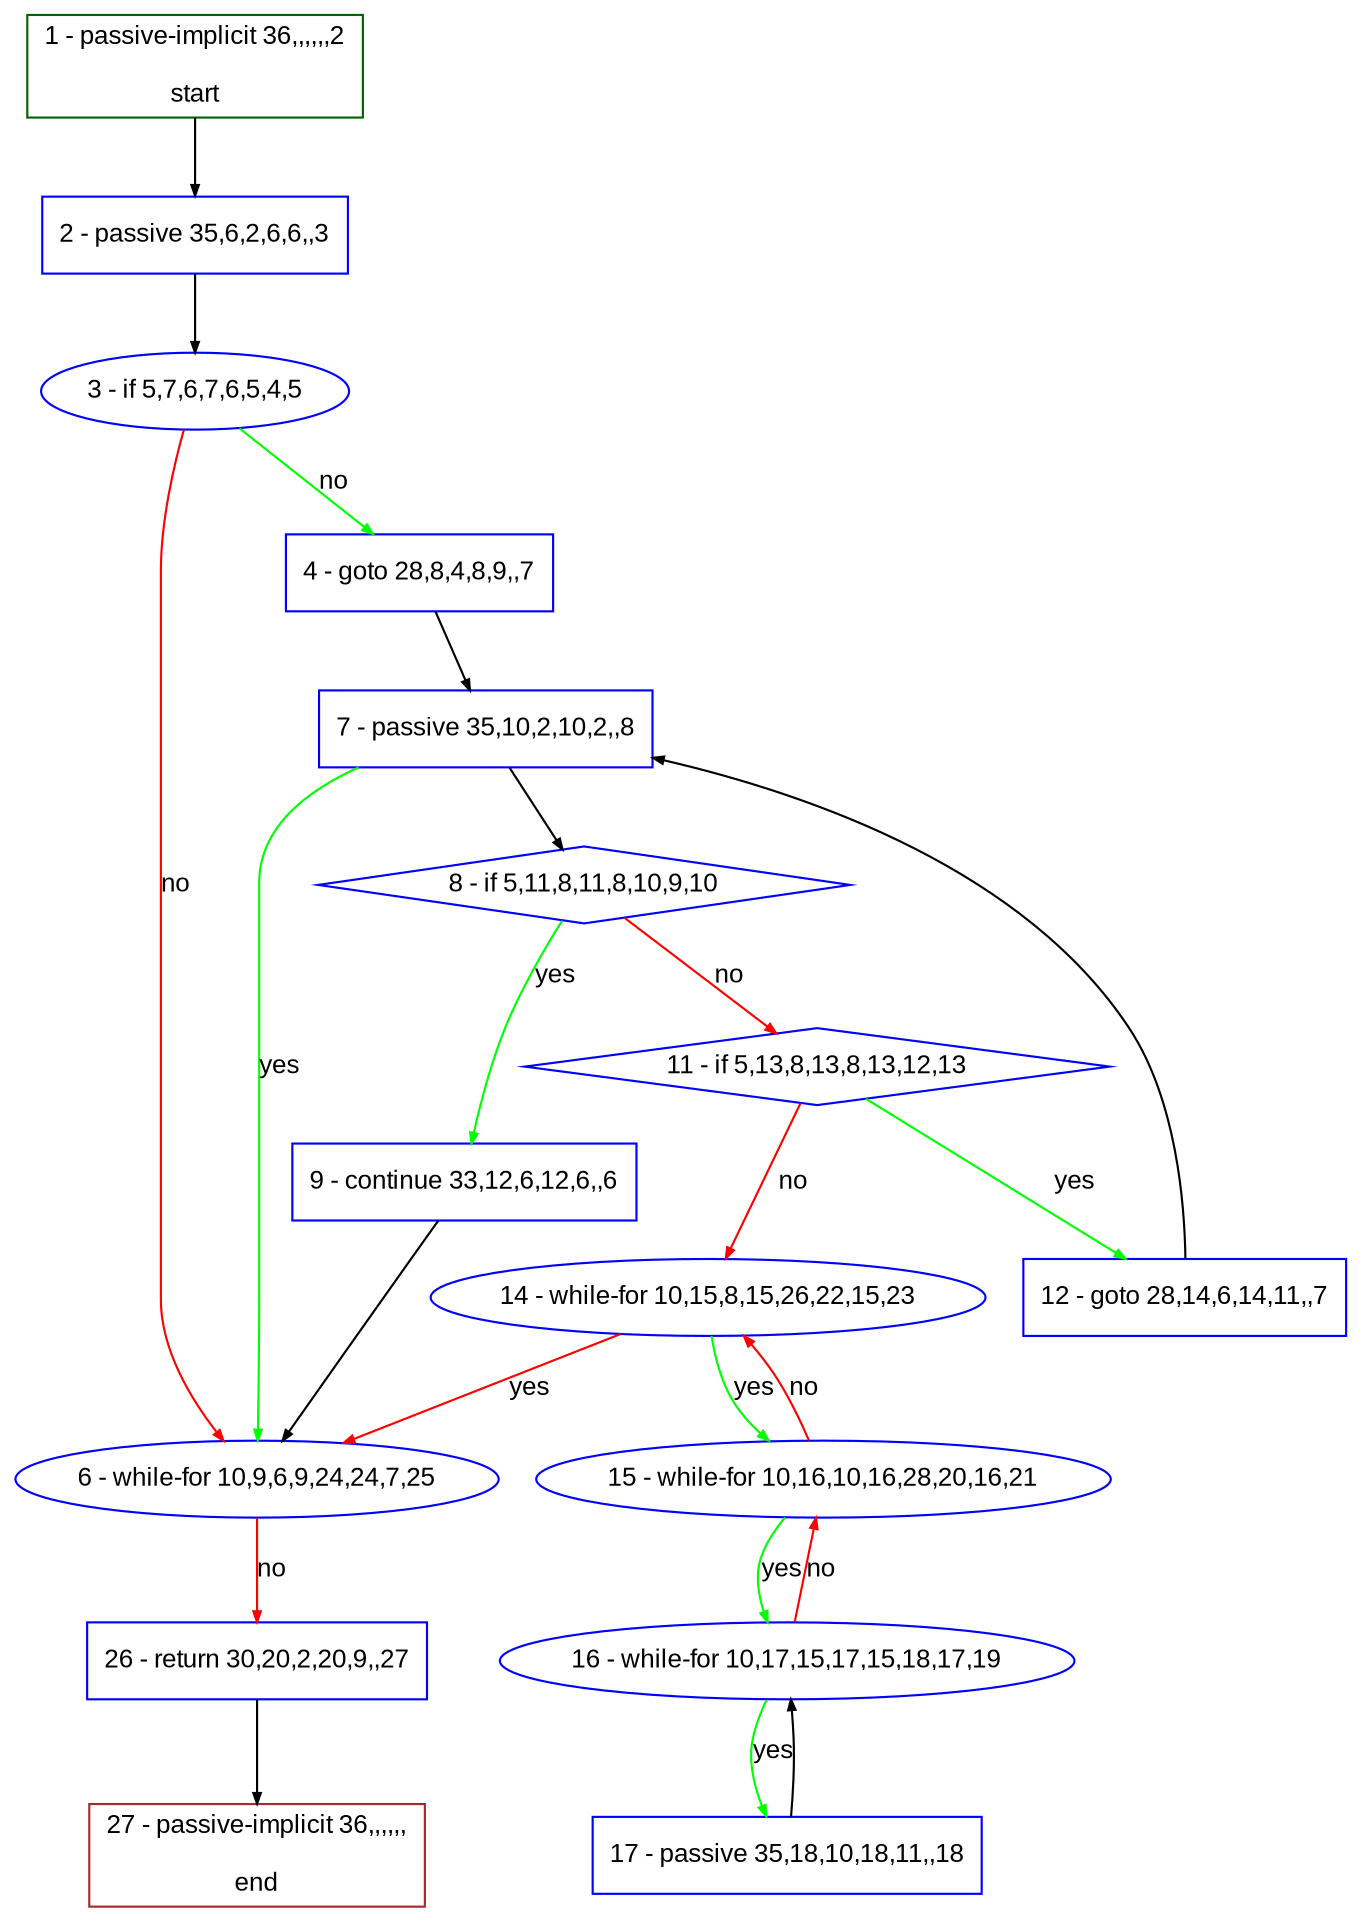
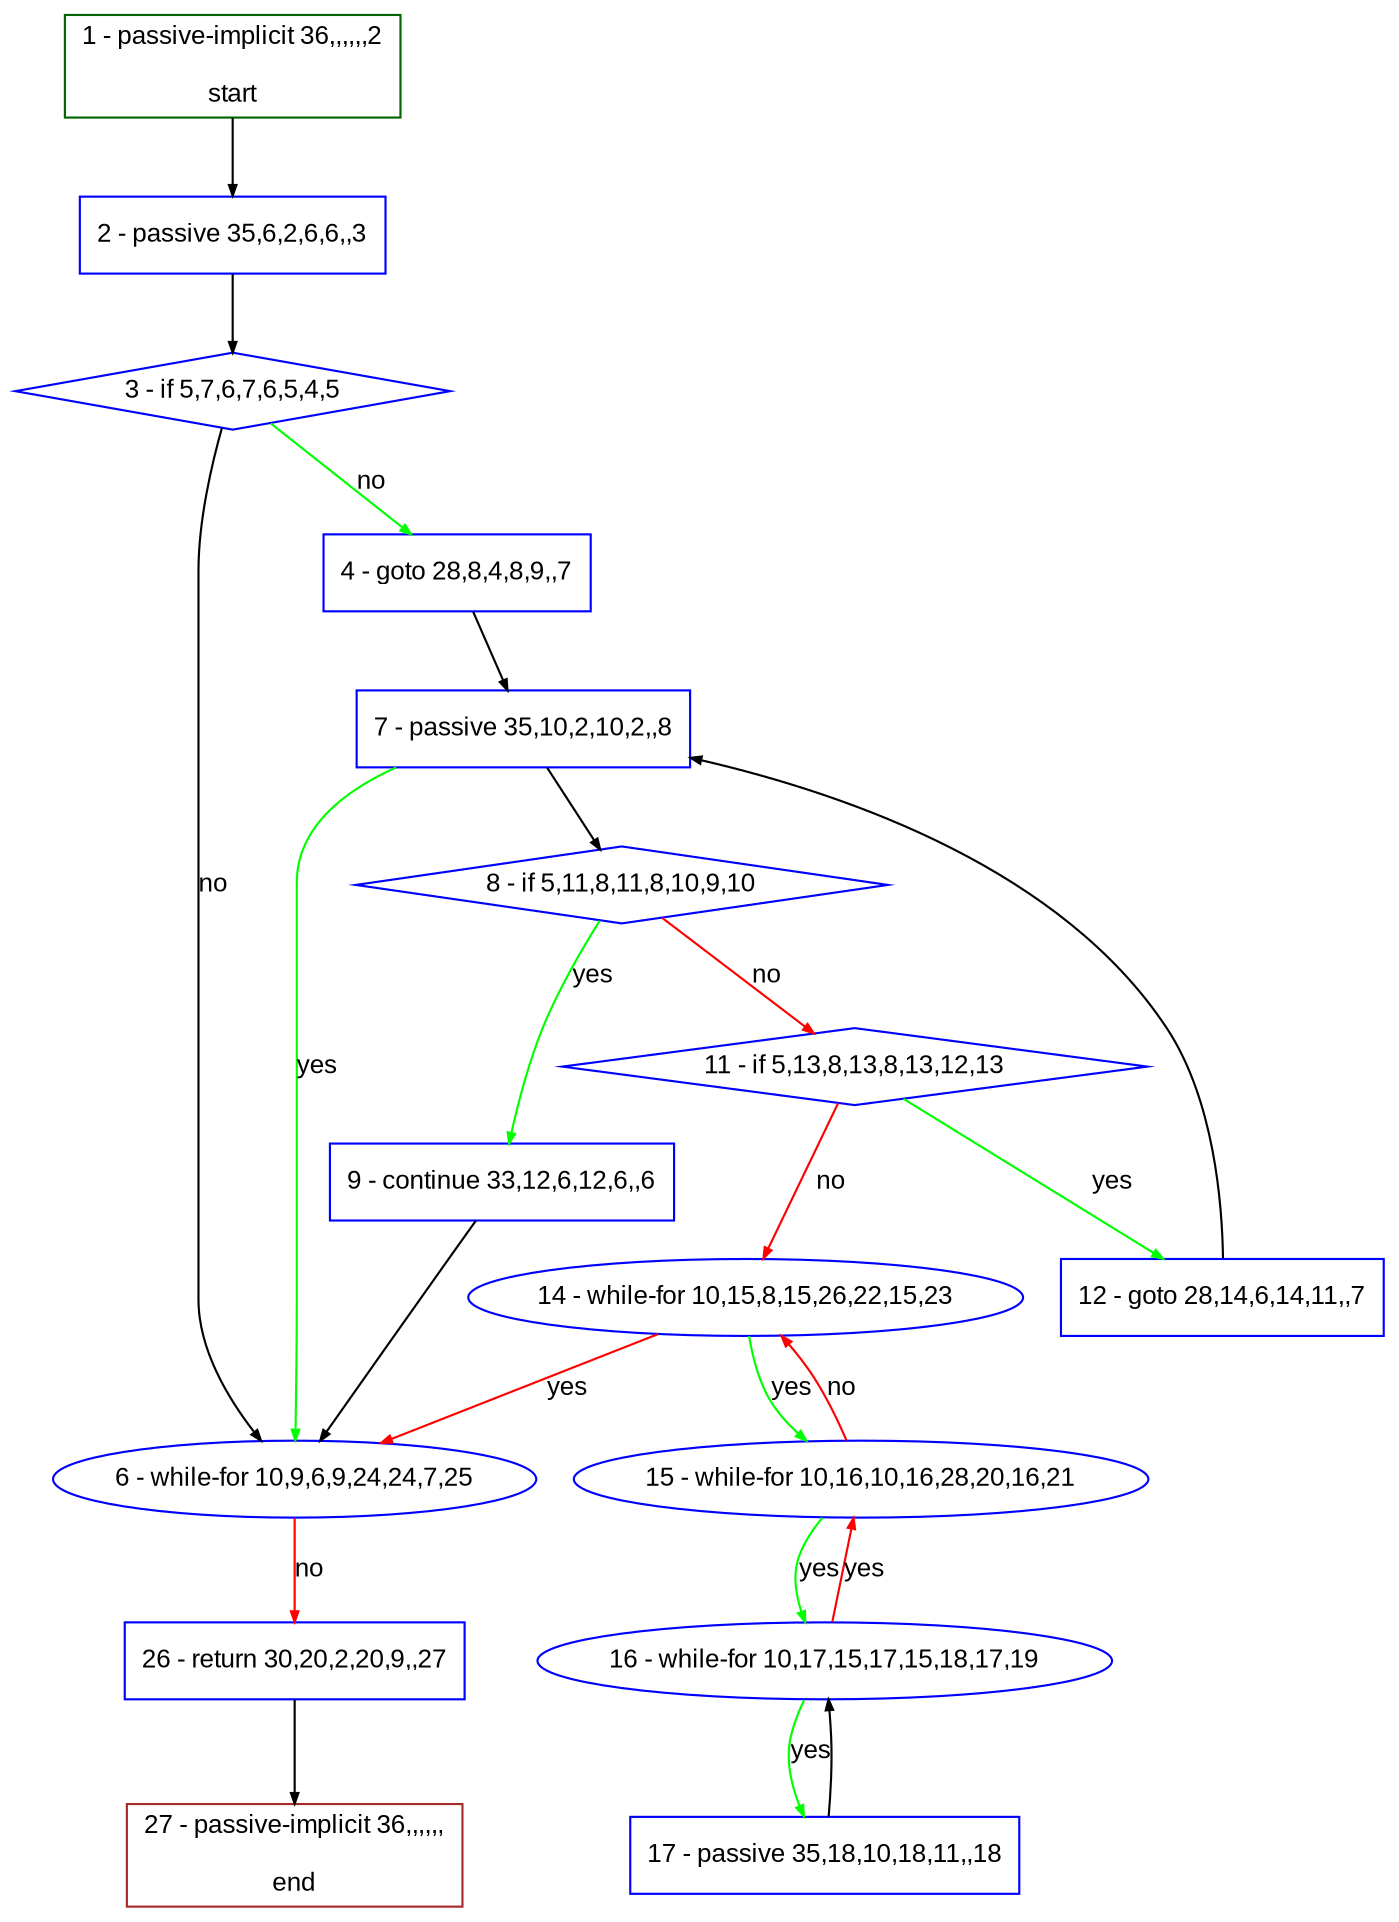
node "3 - if 5,7,6,7,6,5,4,5": shape ellipse -> diamond
edge "3 - if 5,7,6,7,6,5,4,5" -> "6 - while-for 10,9,6,9,24,24,7,25": color #ff0000 -> #000000
edge "16 - while-for 10,17,15,17,15,18,17,19" -> "15 - while-for 10,16,10,16,28,20,16,21": label "no" -> "yes"
